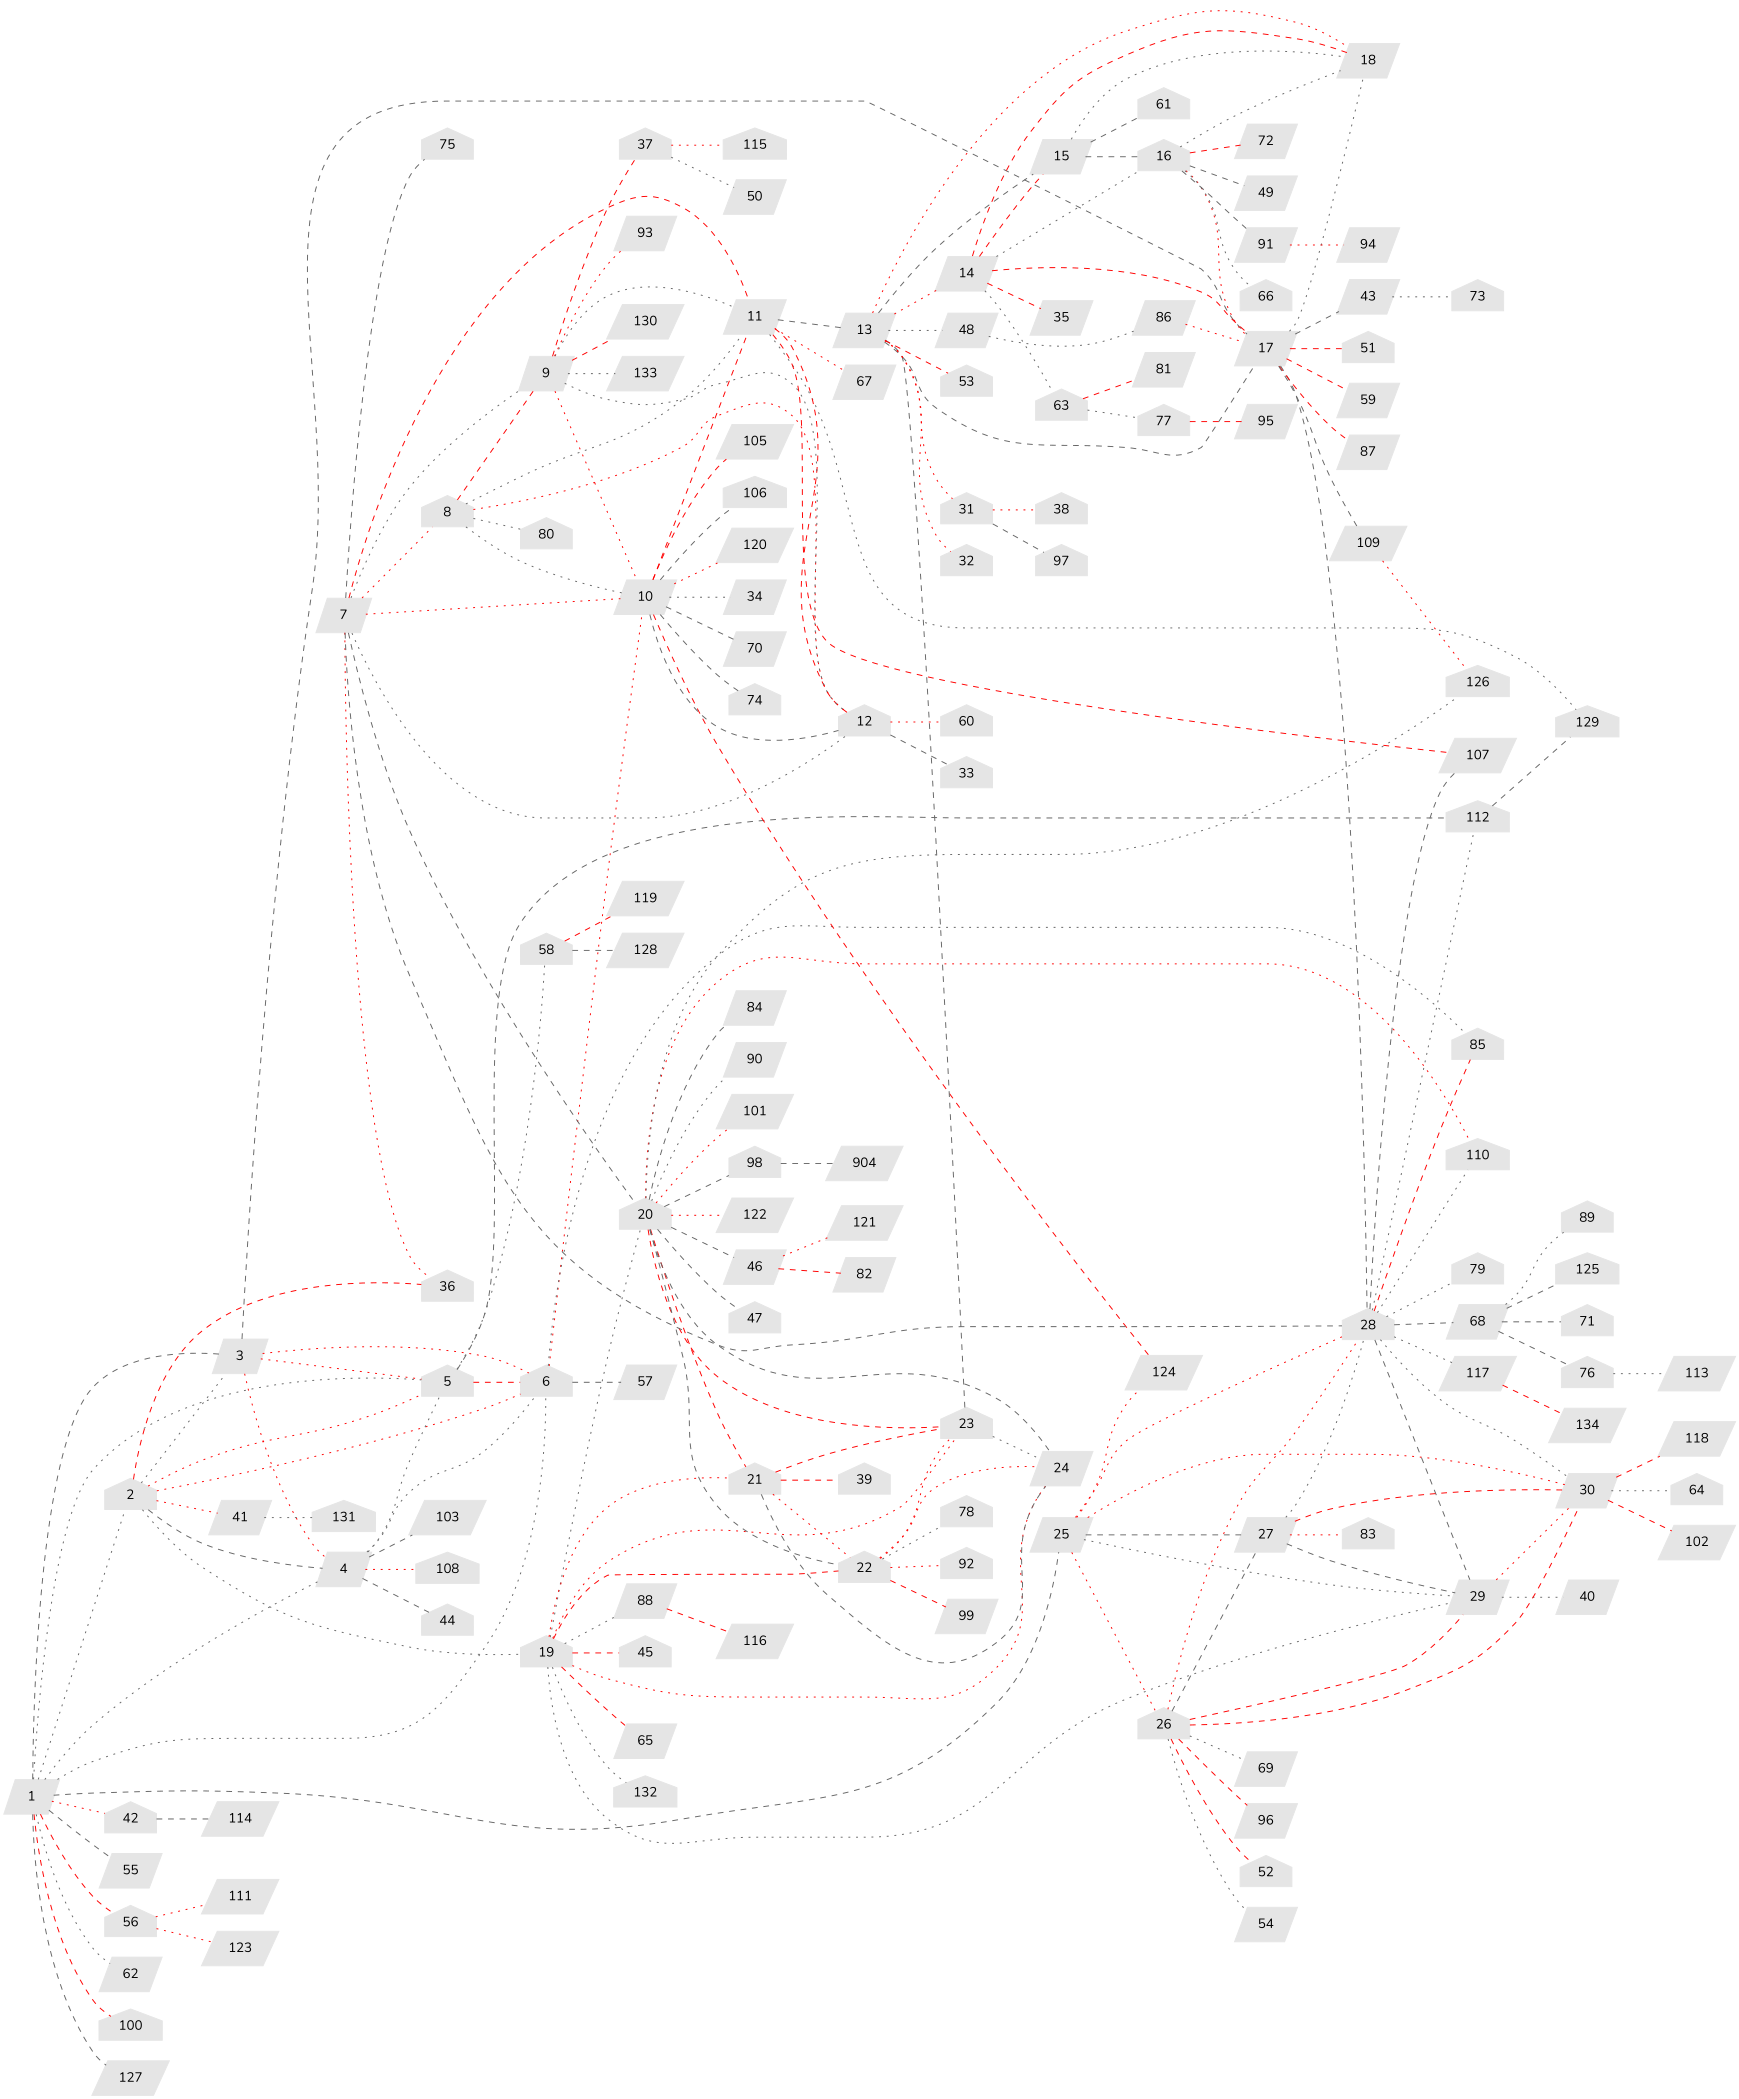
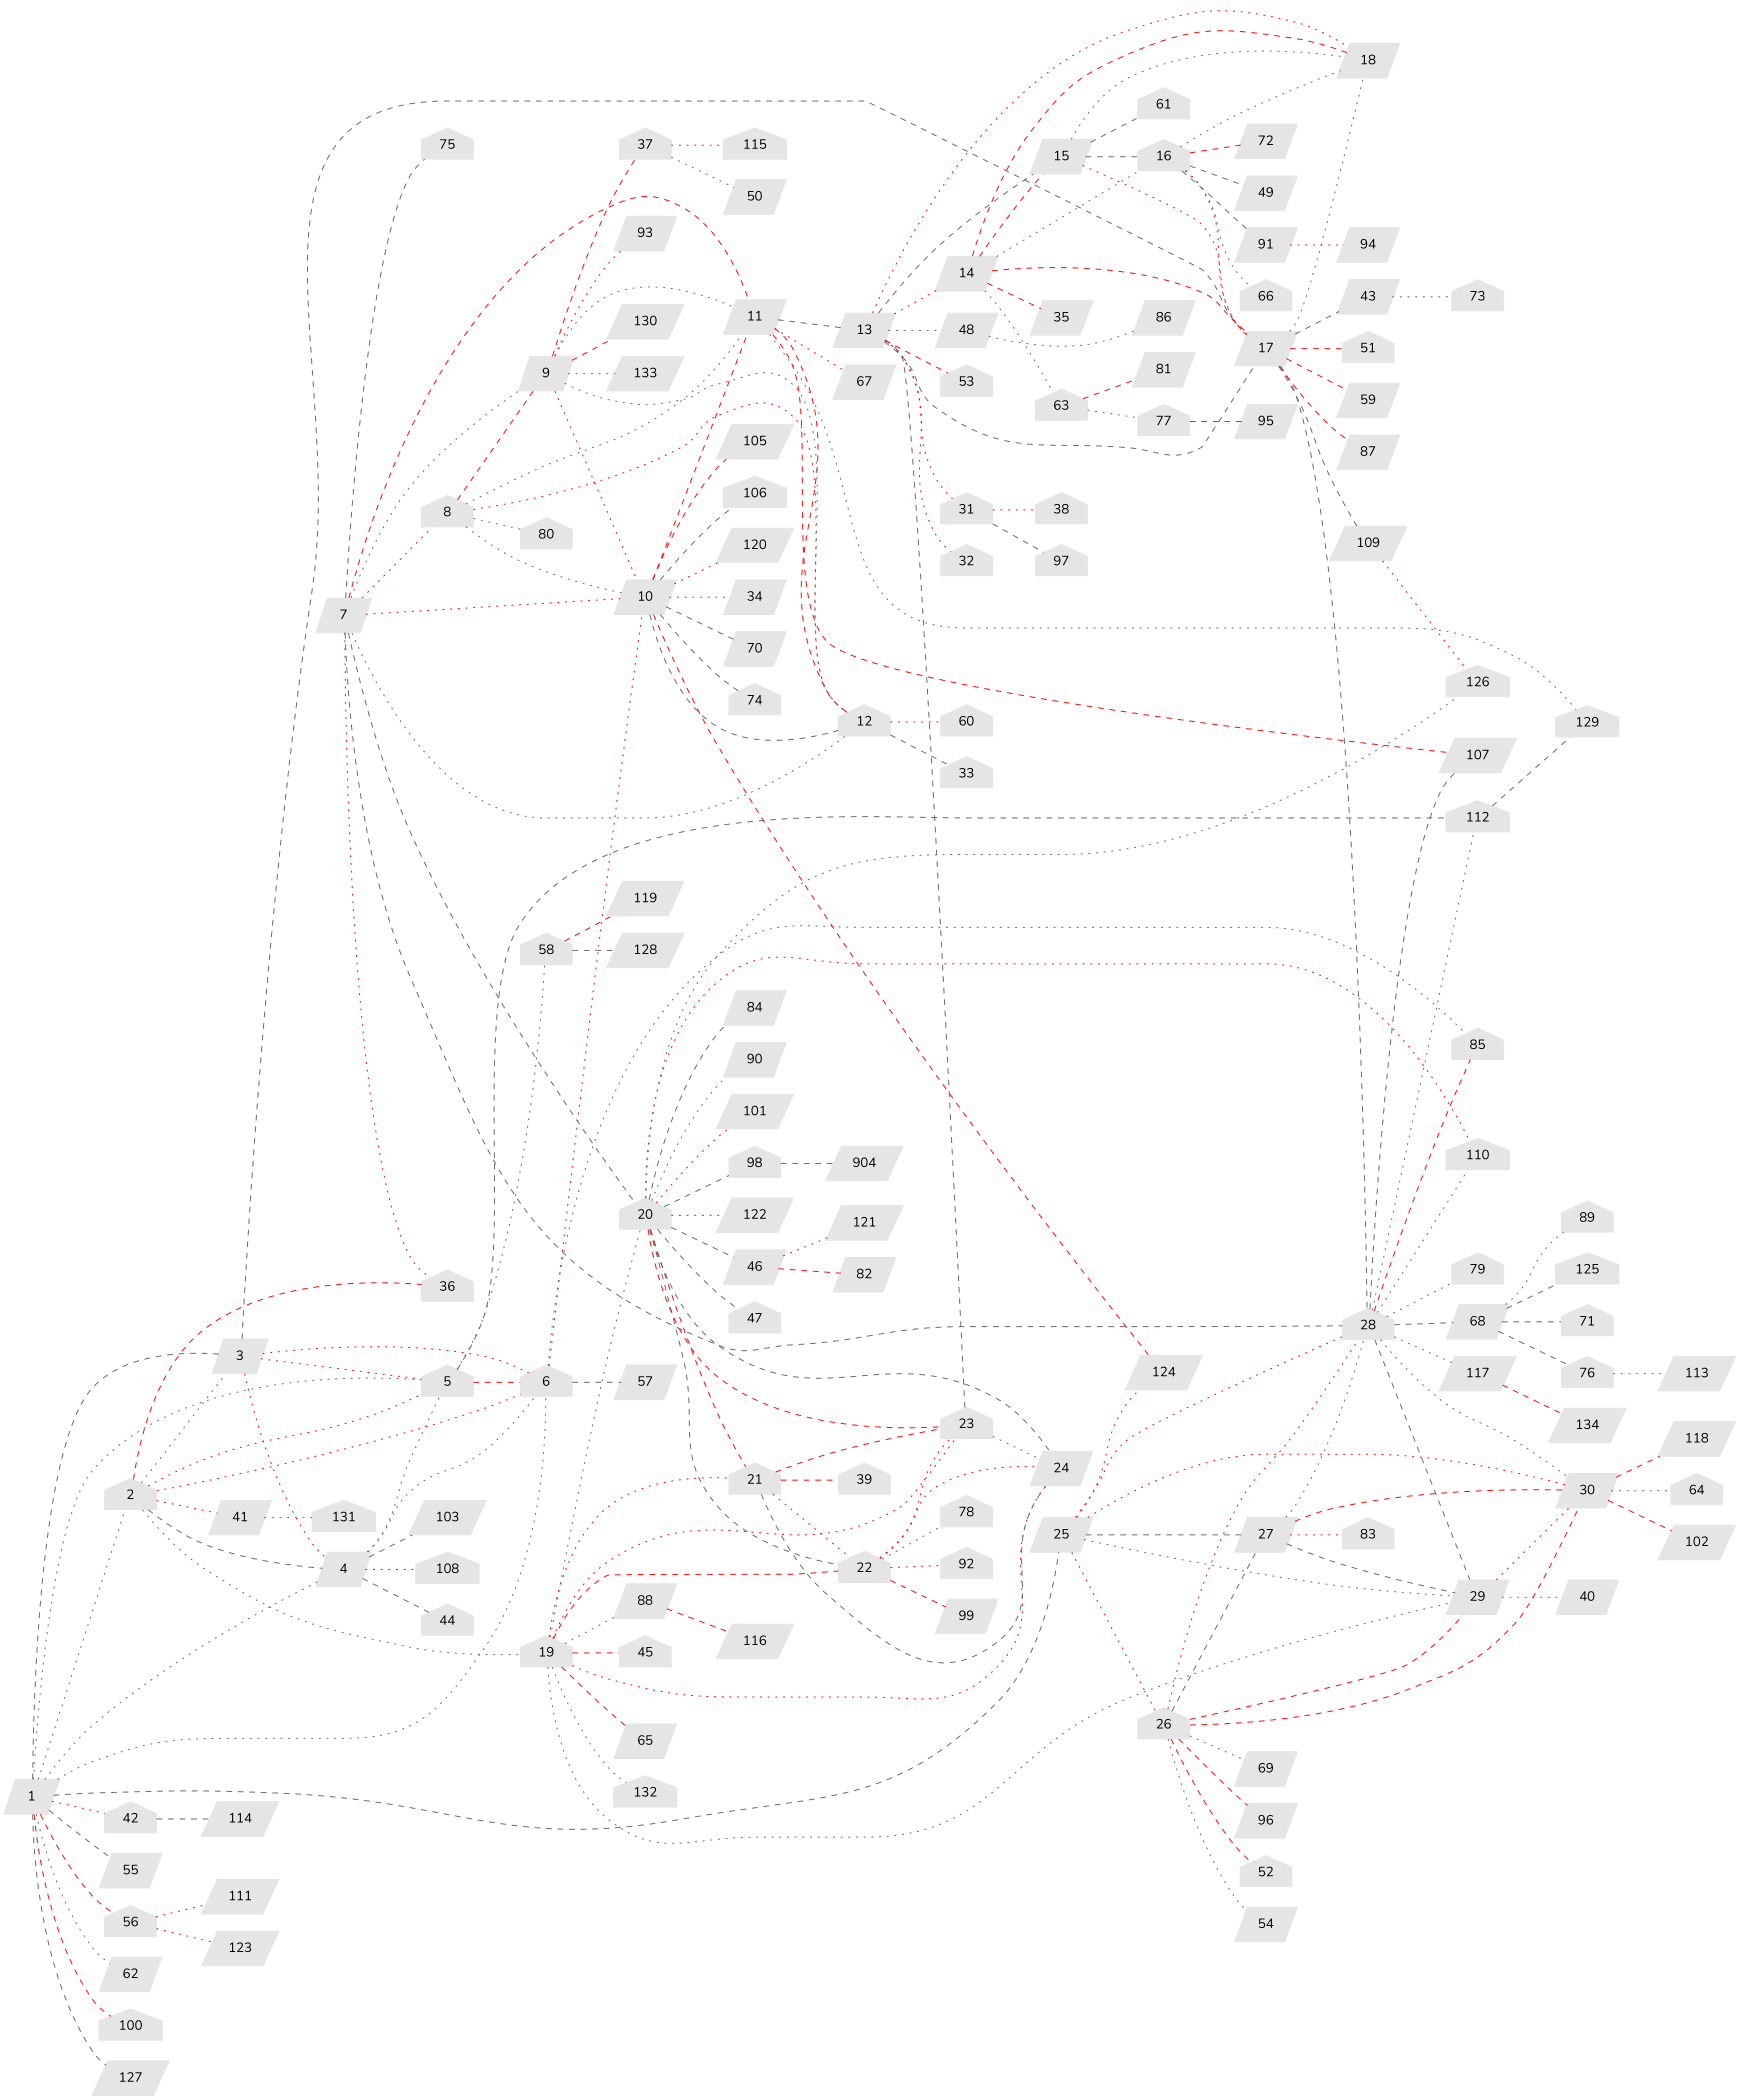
edge "86" -- "17": now "15" -- "17"
